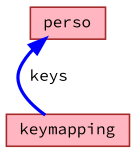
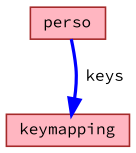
edge "keymapping" -> "perso": reversed
